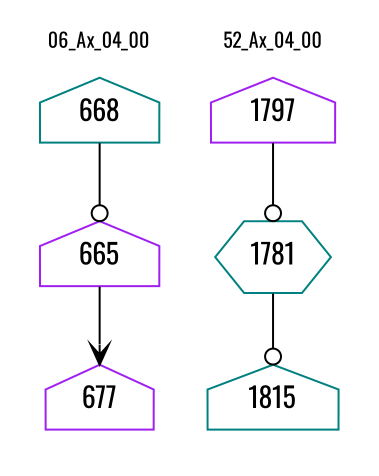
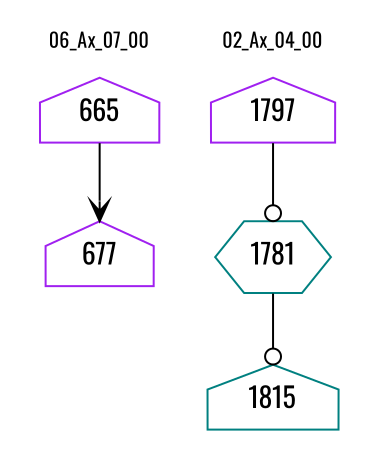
cluster "06_Ax_04_00": label "06_Ax_04_00" -> "06_Ax_07_00"
cluster "52_Ax_04_00": label "52_Ax_04_00" -> "02_Ax_04_00"
node "668": removed
